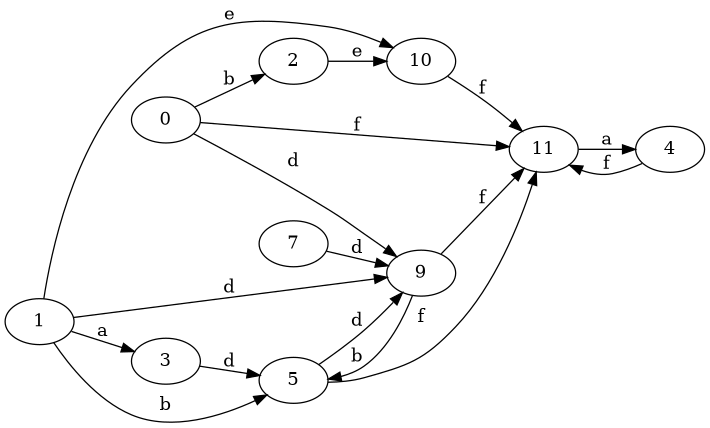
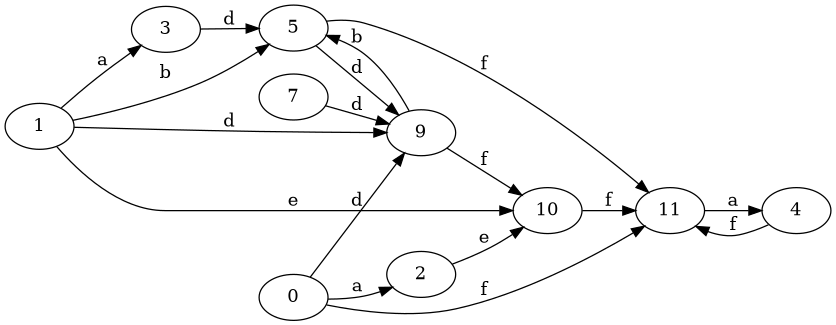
edge "0" -> "2": label "b" -> "a"
edge "9" -> "11": now "9" -> "10"
